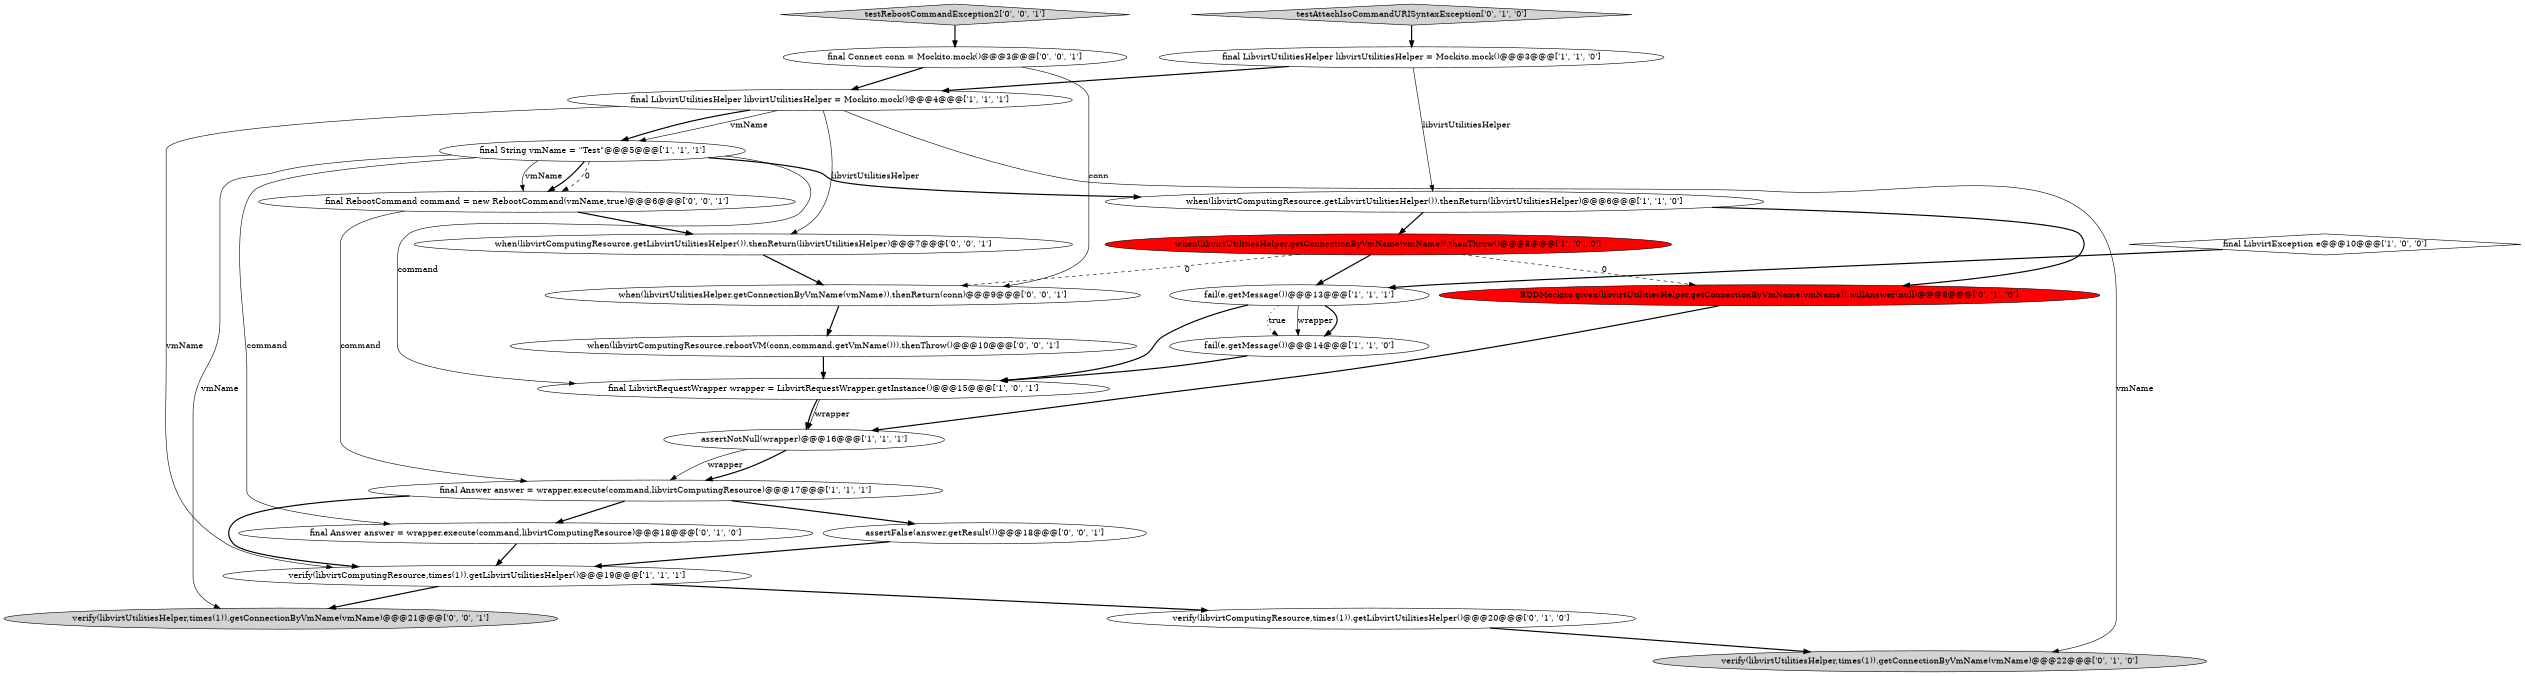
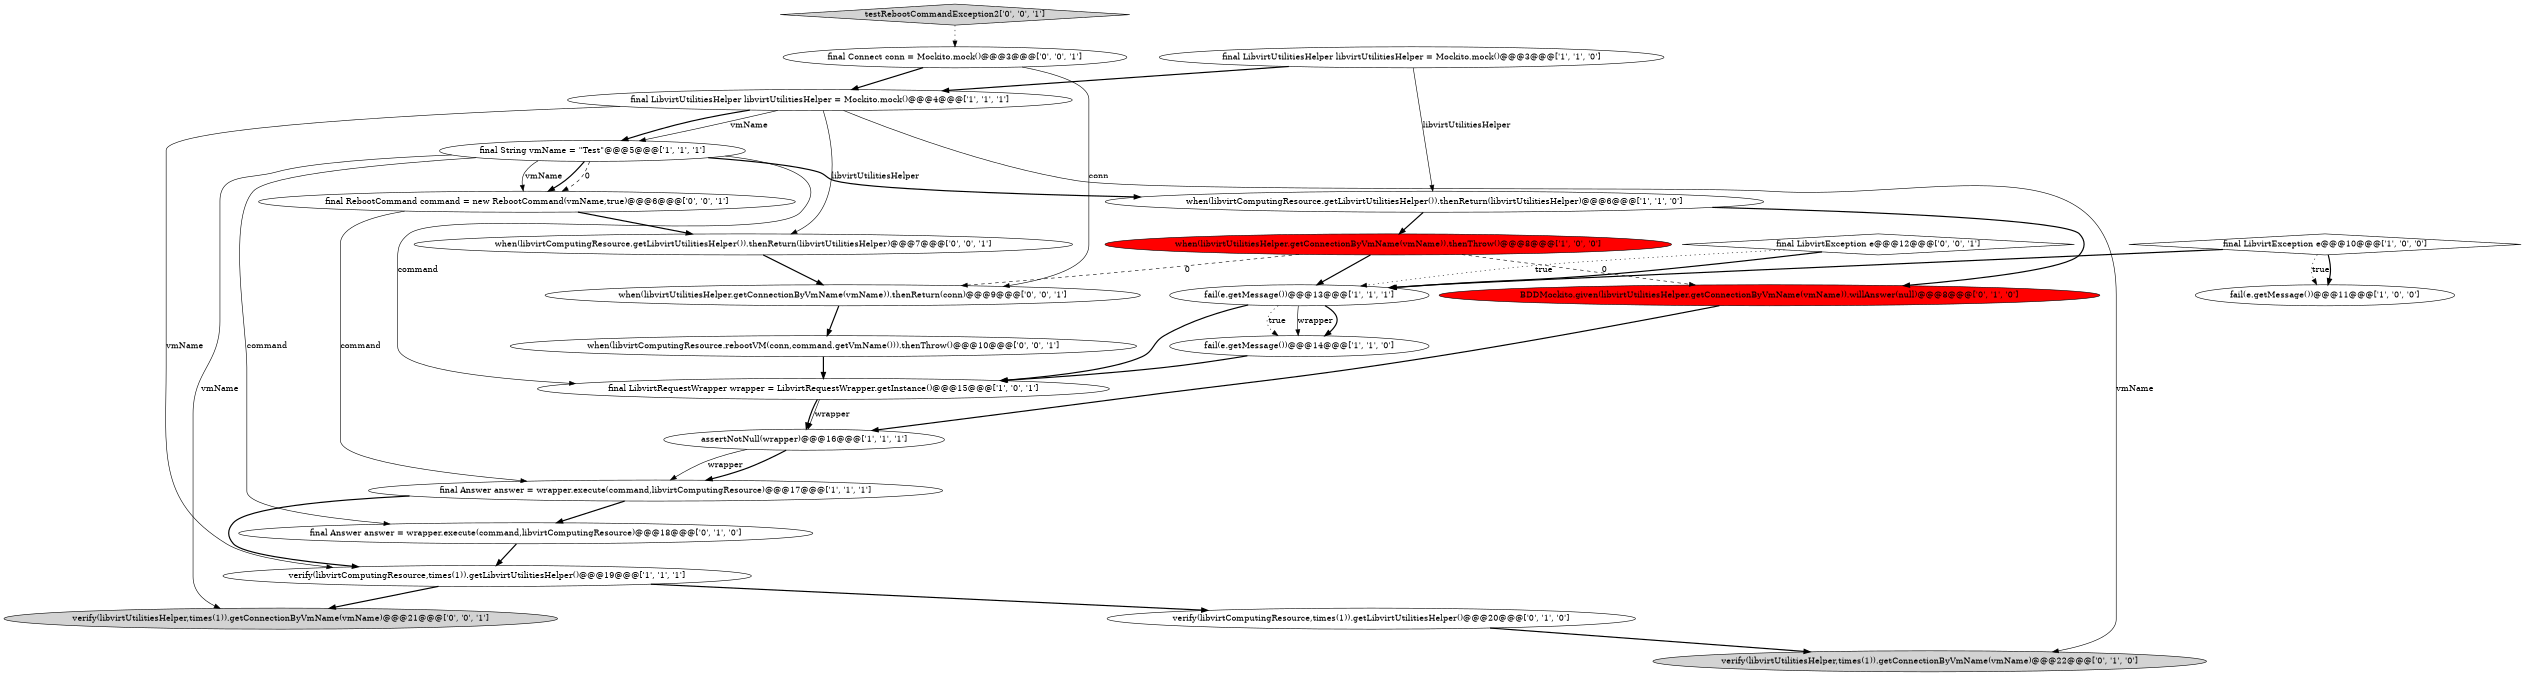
node "testAttachIsoCommandURISyntaxException['0', '1', '0']": removed
edge "testRebootCommandException2['0', '0', '1']" -> "final Connect conn = Mockito.mock()@@@3@@@['0', '0', '1']": style bold -> dotted
node "final LibvirtException e@@@12@@@['0', '0', '1']": added
node "fail(e.getMessage())@@@11@@@['1', '0', '0']": added
node "assertFalse(answer.getResult())@@@18@@@['0', '0', '1']": removed
